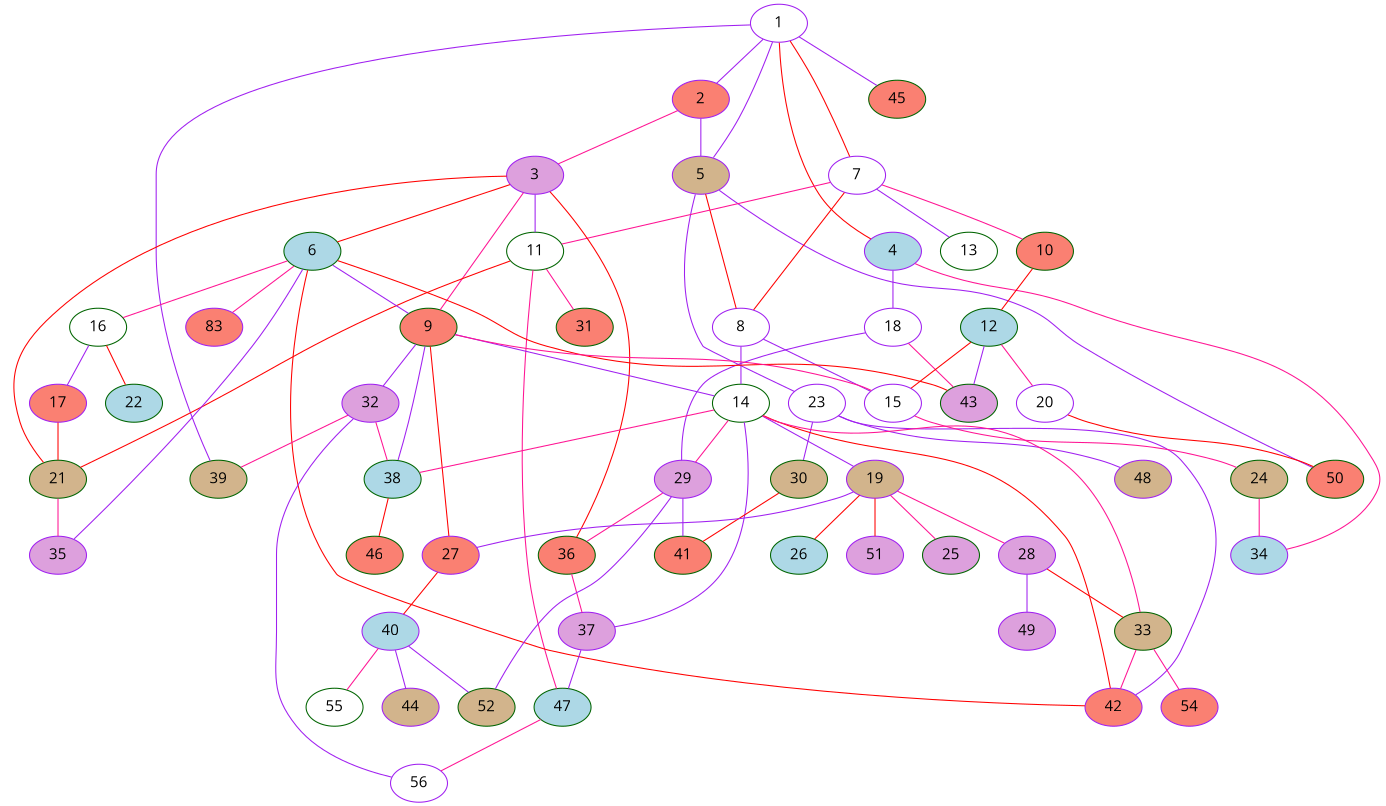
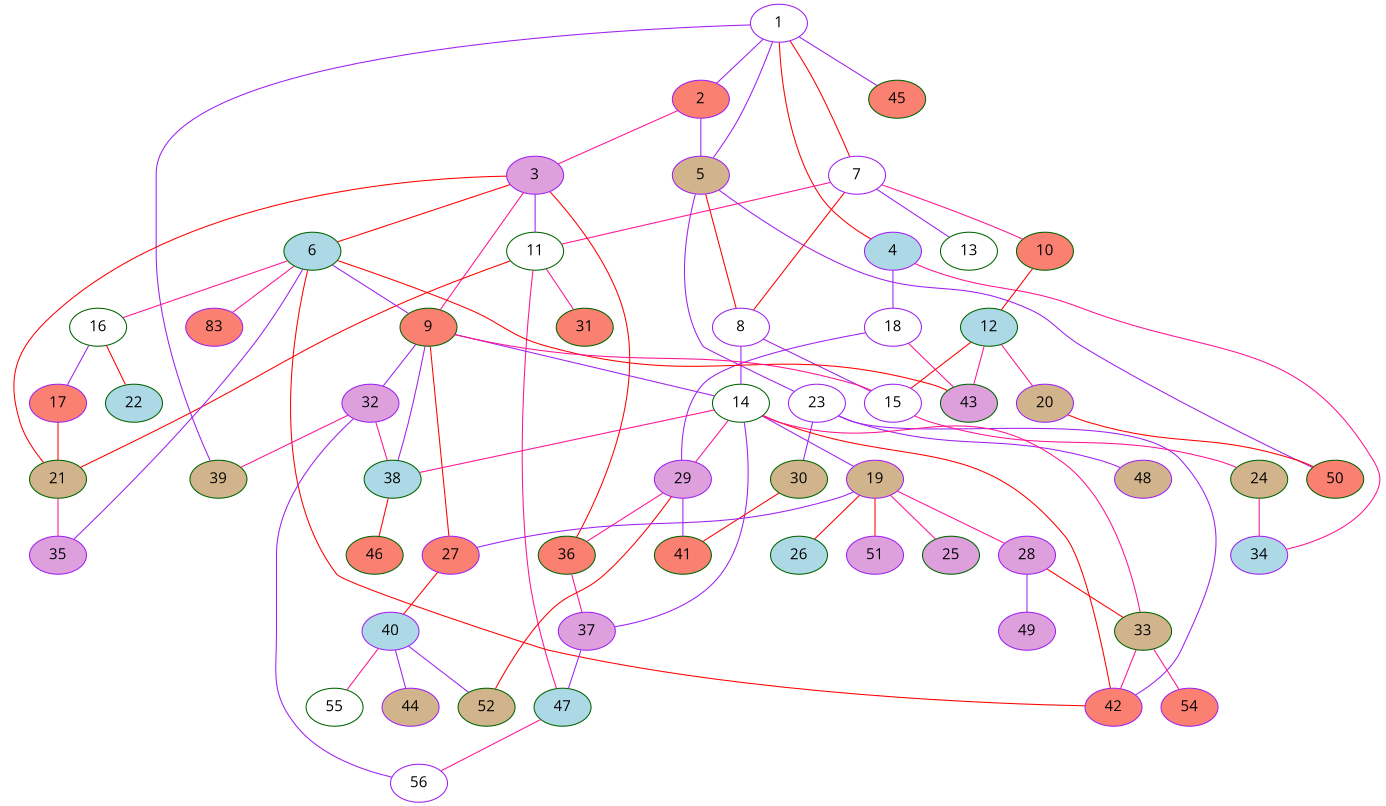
edge "12" -- "43": color purple -> deeppink
node "20": fillcolor white -> tan
edge "29" -- "52": color purple -> red
